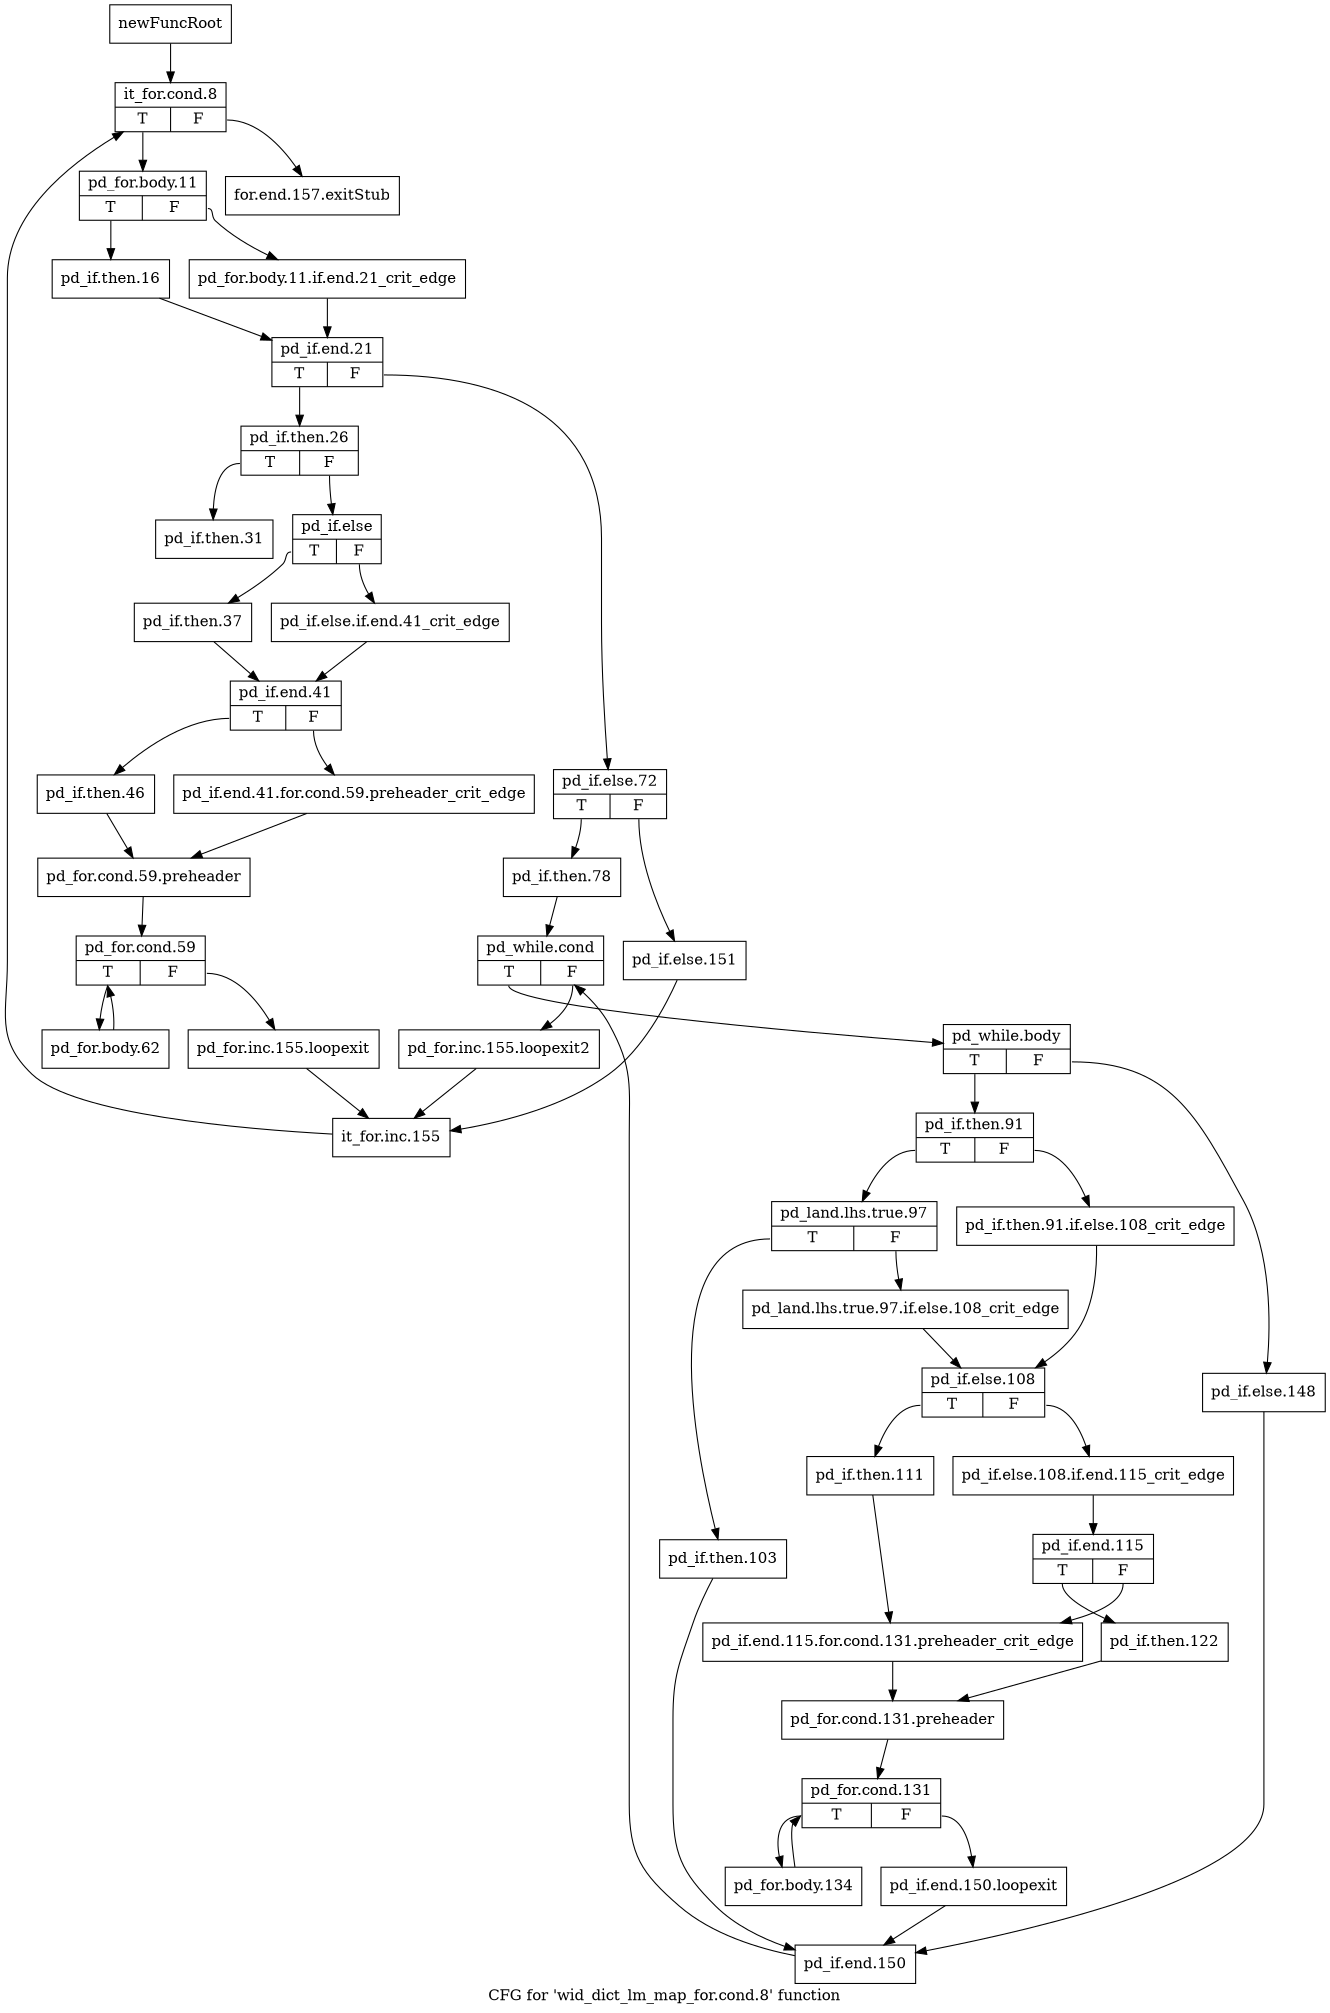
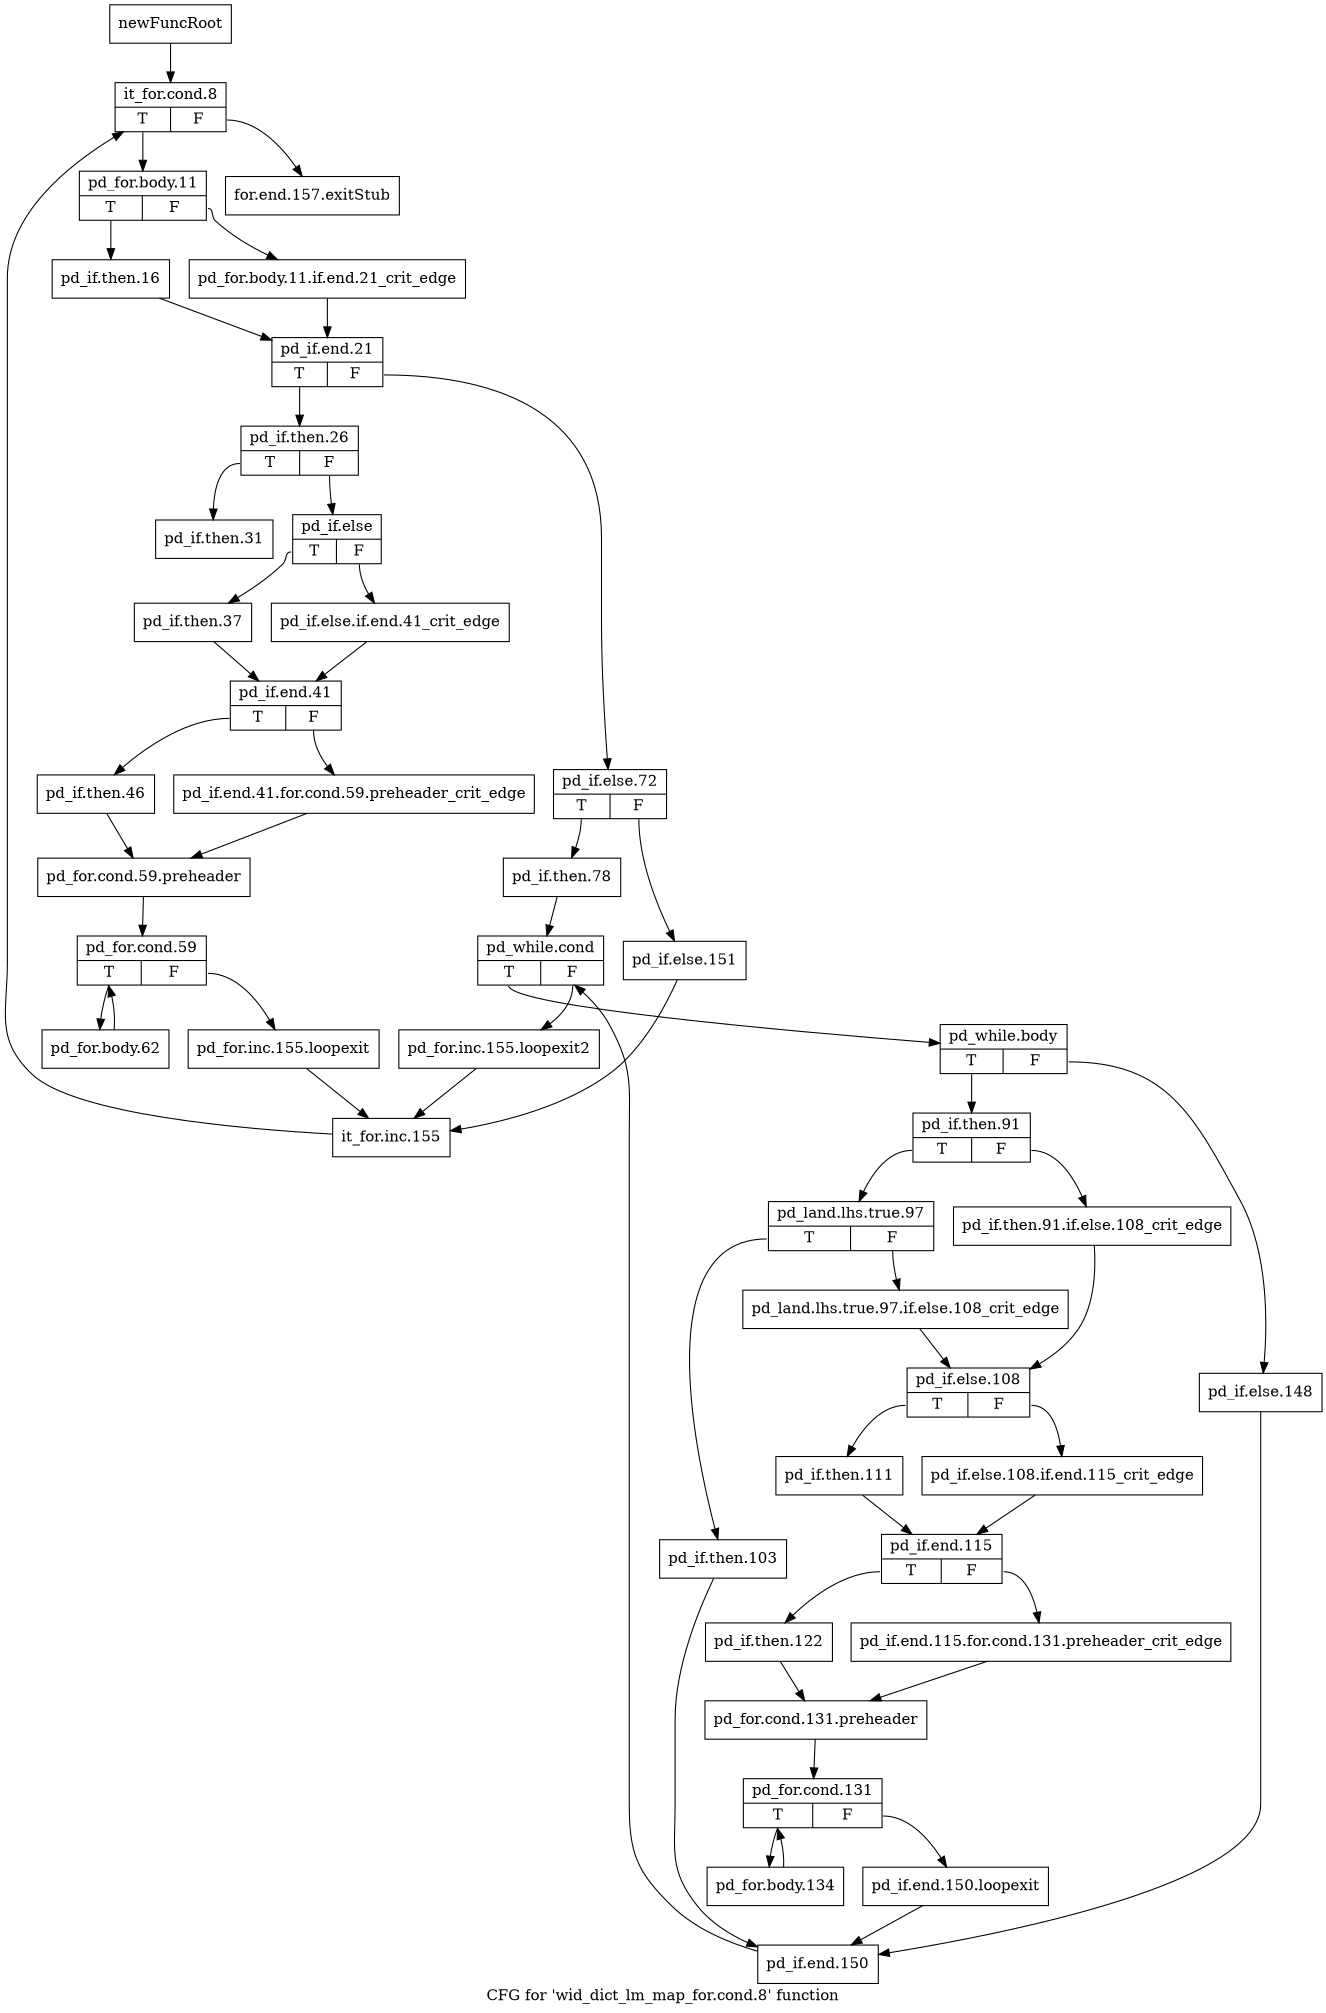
edge "pd_if.then.111" -> "pd_if.end.115.for.cond.131.preheader_crit_edge": now "pd_if.then.111" -> "pd_if.end.115"
